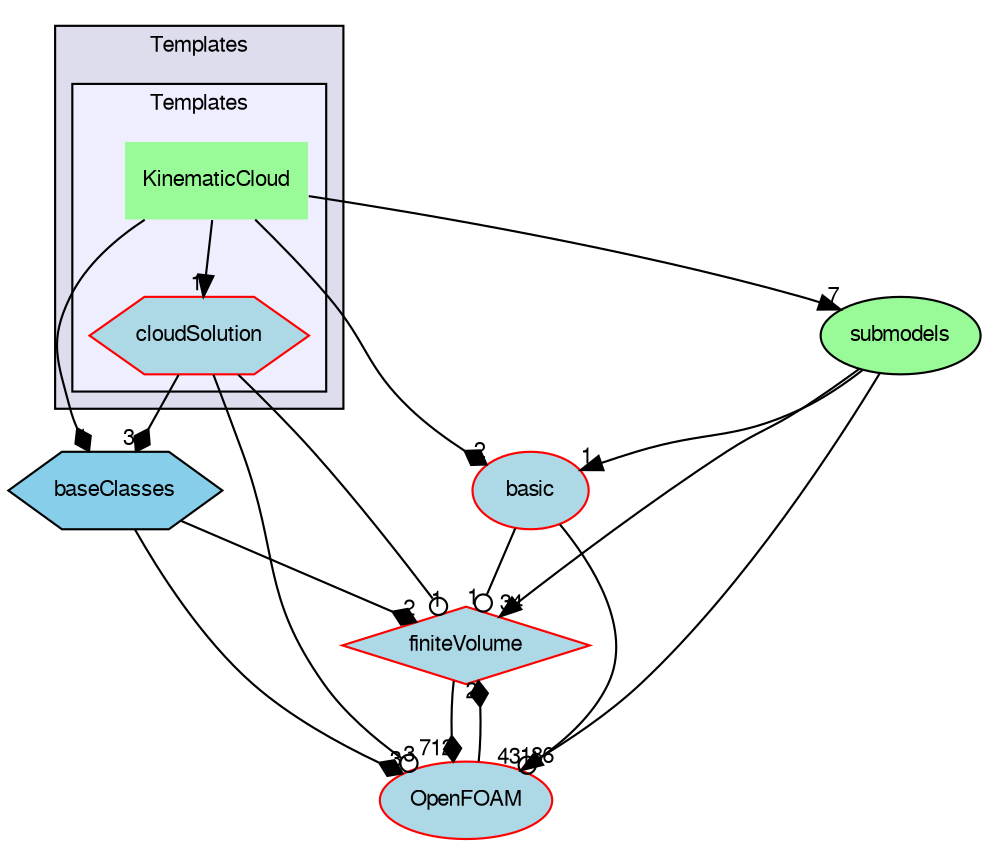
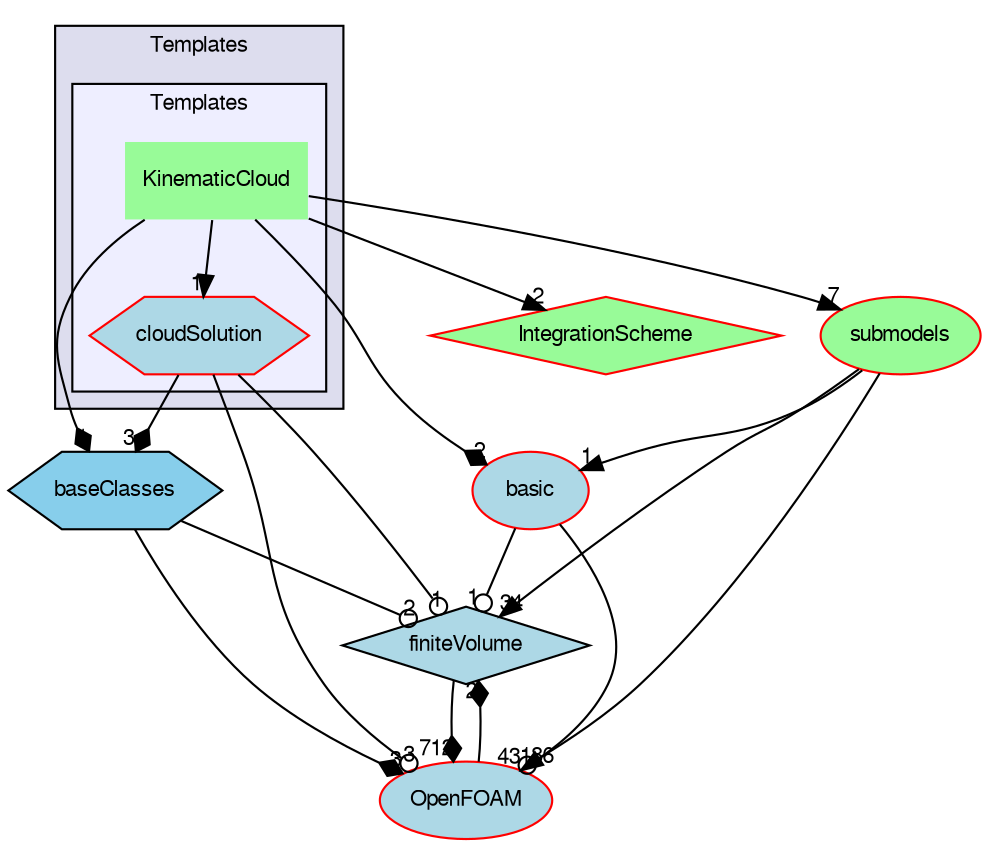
node "IntegrationScheme": added
node "submodels": color black -> red
edge "baseClasses" -> "finiteVolume": arrowhead diamond -> odot
node "finiteVolume": color red -> black
